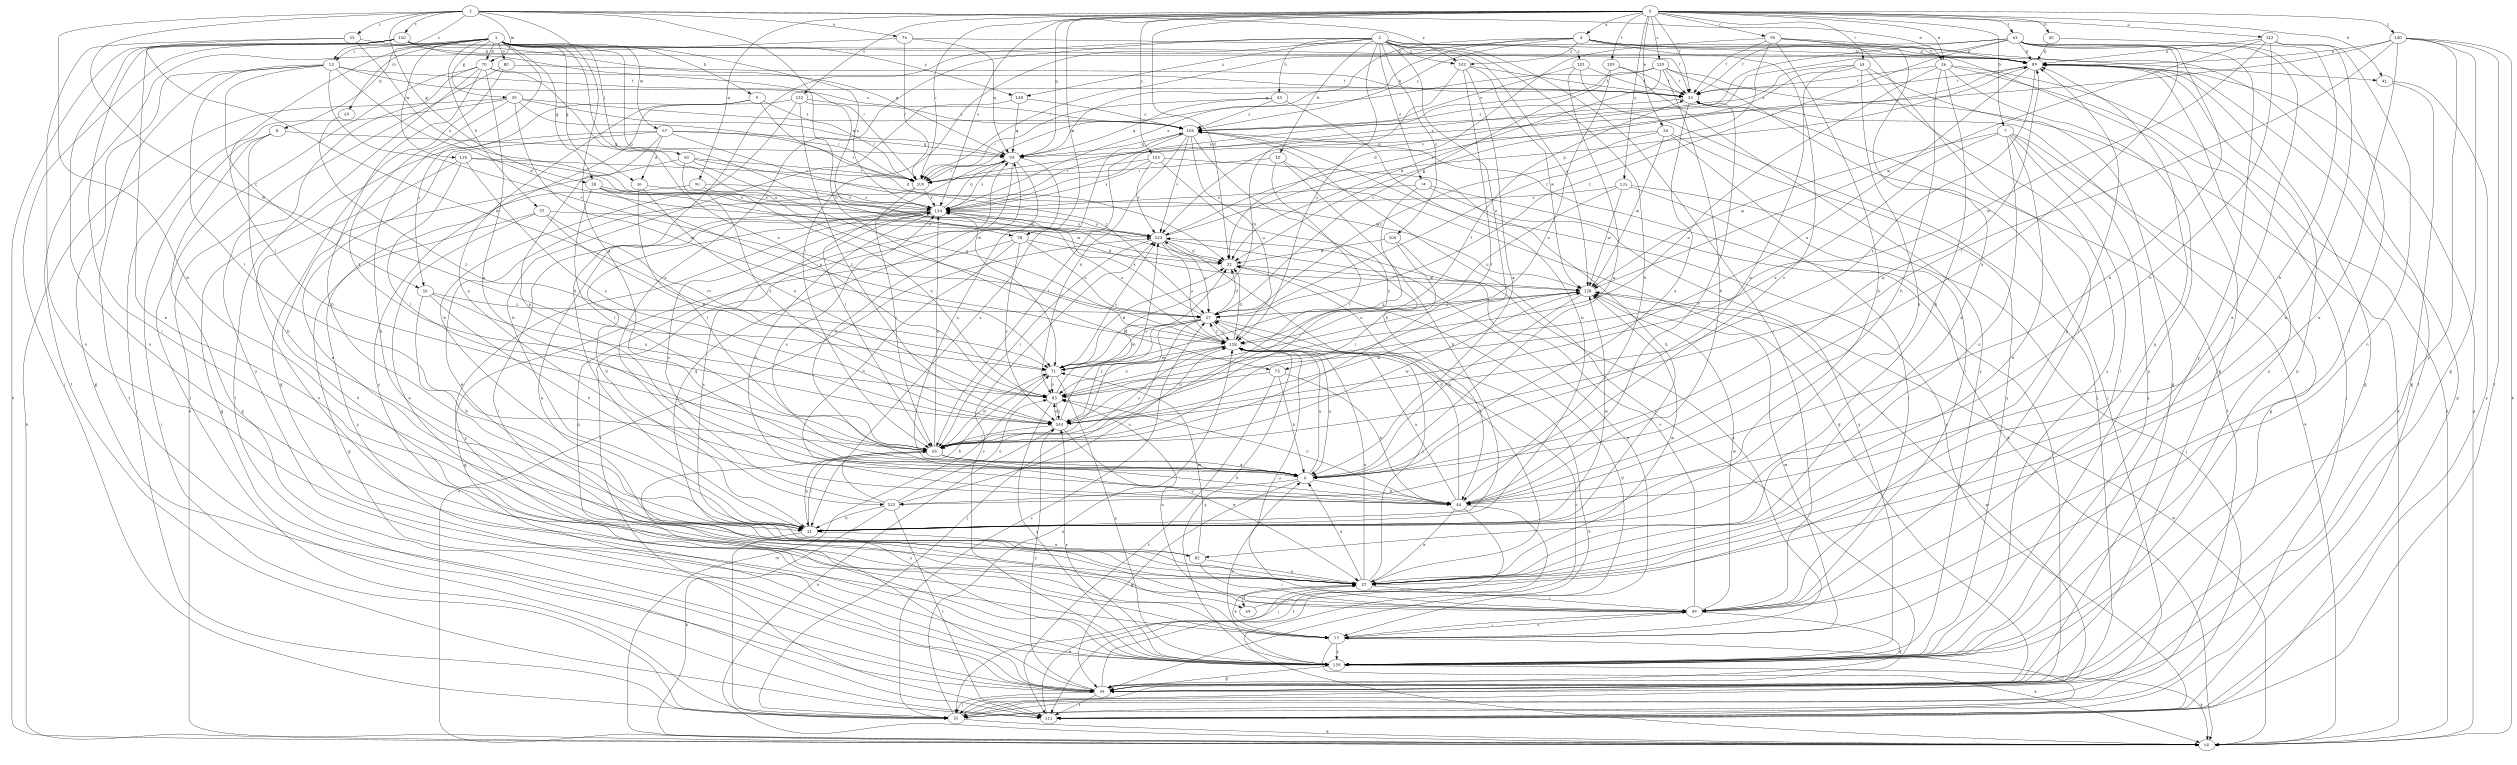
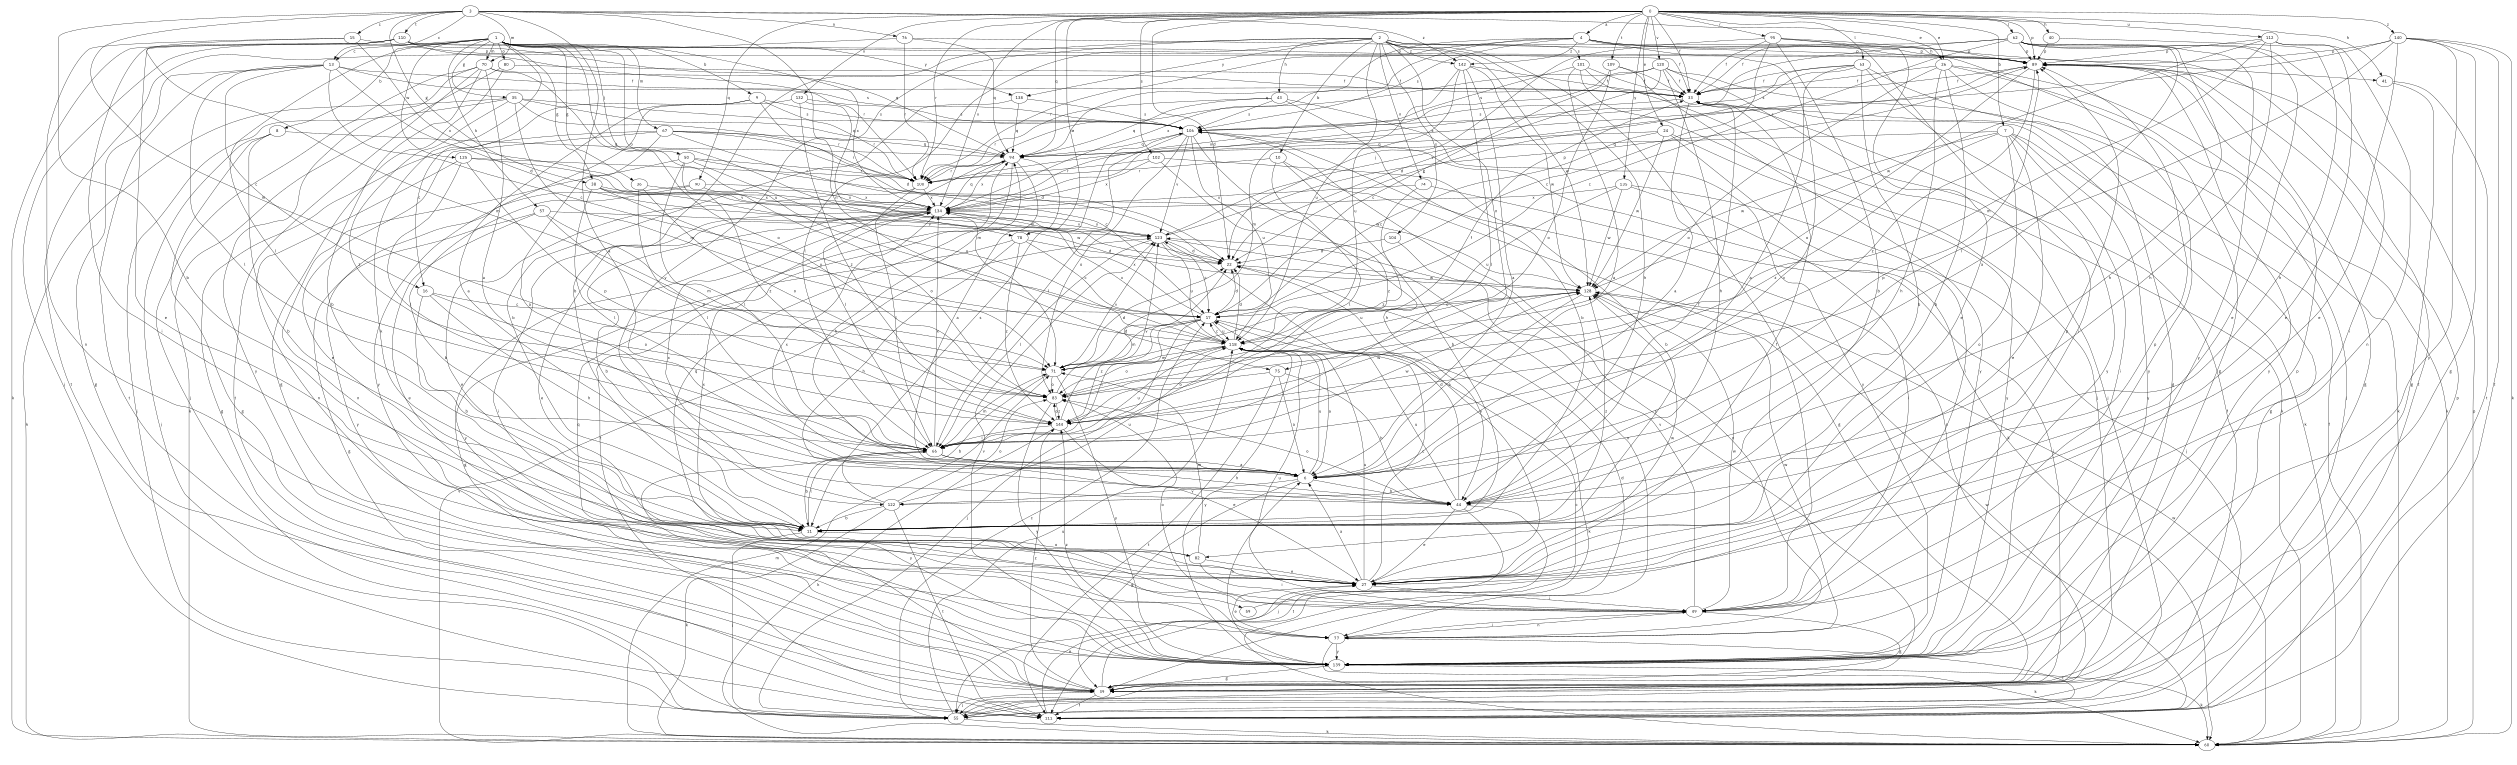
edge "0" -> "89": added, label "p"
edge "63" -> "33": added, label "f"
edge "80" -> "33": label "h" -> "f"
node "69": removed
edge "9" -> "106": added, label "s"
edge "62" -> "123": removed, label "v"
edge "7" -> "94": added, label "q"
edge "67" -> "36": now "67" -> "22"
edge "95" -> "22": label "d" -> "j"
edge "2" -> "128": label "y" -> "w"
edge "102" -> "123": removed, label "v"
edge "142" -> "118": added, label "u"
edge "60" -> "33": added, label "f"
edge "101" -> "60": added, label "k"
edge "125" -> "144": label "z" -> "p"
edge "132" -> "11": now "90" -> "11"
edge "104" -> "66": now "50" -> "66"
edge "41" -> "111": label "y" -> "t"
edge "11" -> "128": label "w" -> "z"
edge "134" -> "44": removed, label "h"
edge "110" -> "77": removed, label "n"
edge "74" -> "139": now "43" -> "139"
edge "27" -> "59": now "27" -> "33"
